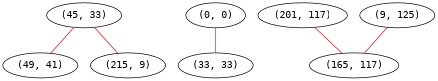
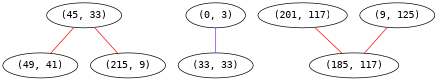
node "(0, 0)": label "(0, 0)" -> "(0, 3)"
node "(165, 117)": label "(165, 117)" -> "(185, 117)"
